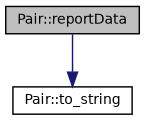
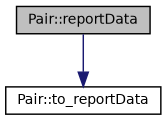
node "Pair::to_string": label "Pair::to_string" -> "Pair::to_reportData"
